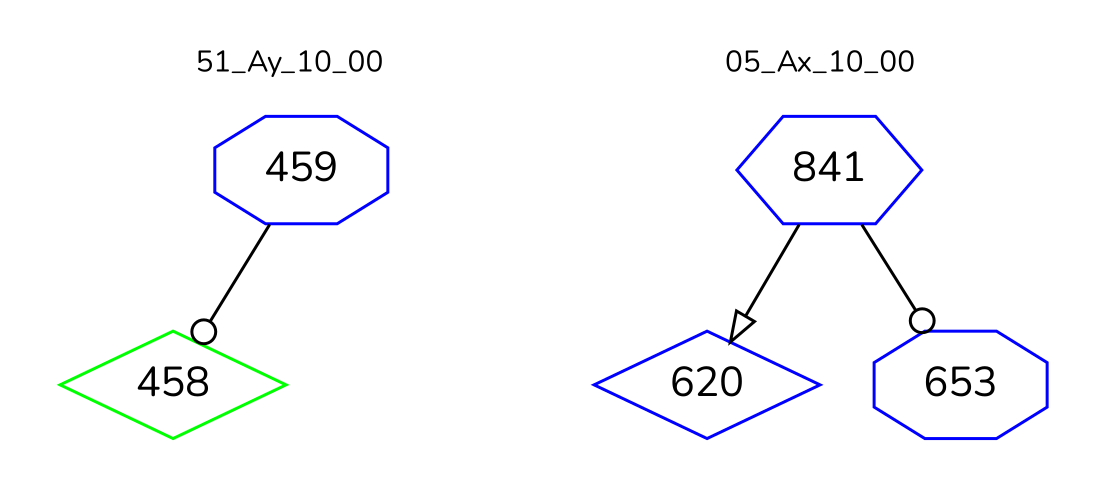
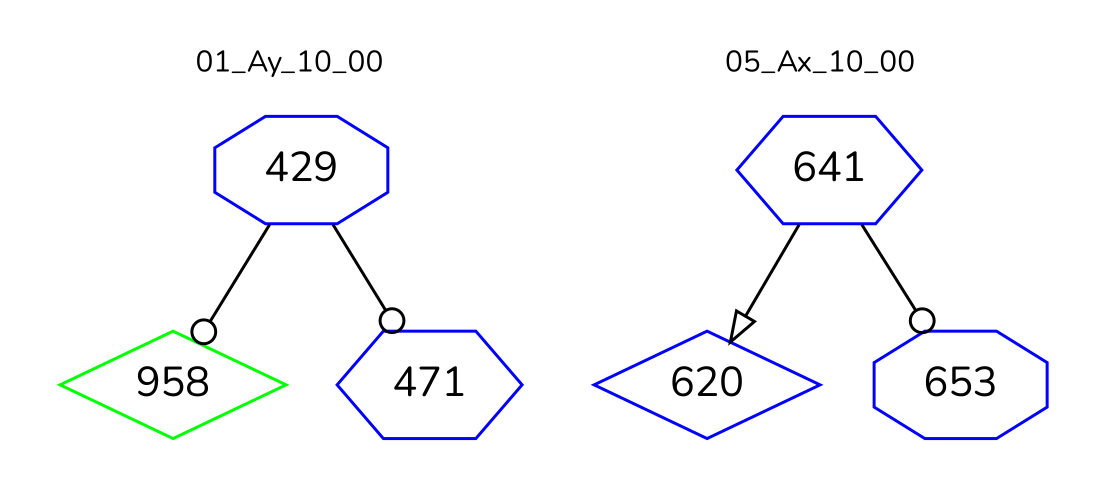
cluster "51_Ay_10_00": label "51_Ay_10_00" -> "01_Ay_10_00"
node "459": label "459" -> "429"
node "841": label "841" -> "641"
node "458": label "458" -> "958"
node "471": added
